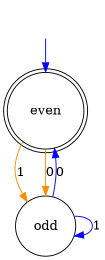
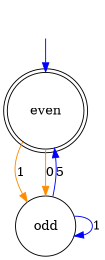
edge "odd" -> "even": label "0" -> "5"
